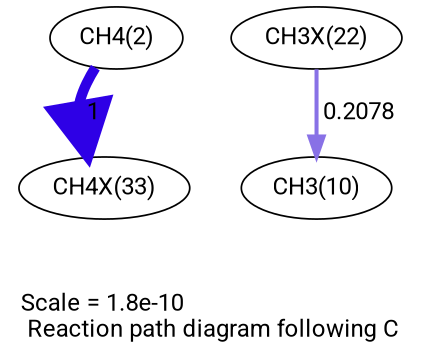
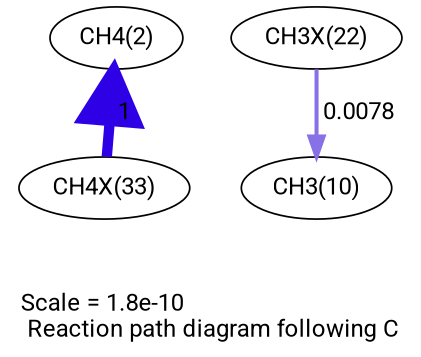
edge "CH4(2)" -> "CH4X(33)": reversed
edge "CH3X(22)" -> "CH3(10)": label " 0.2078" -> " 0.0078"
